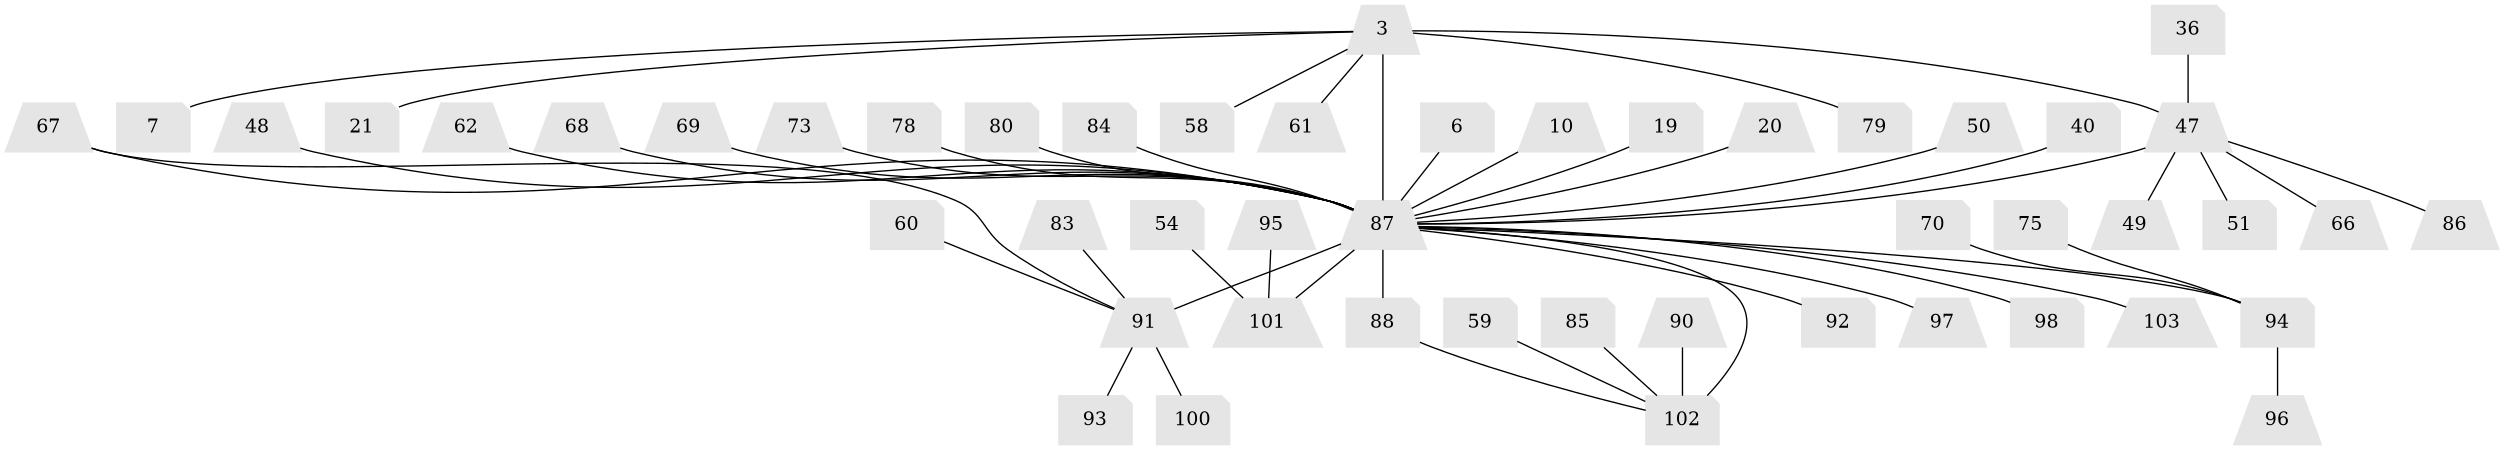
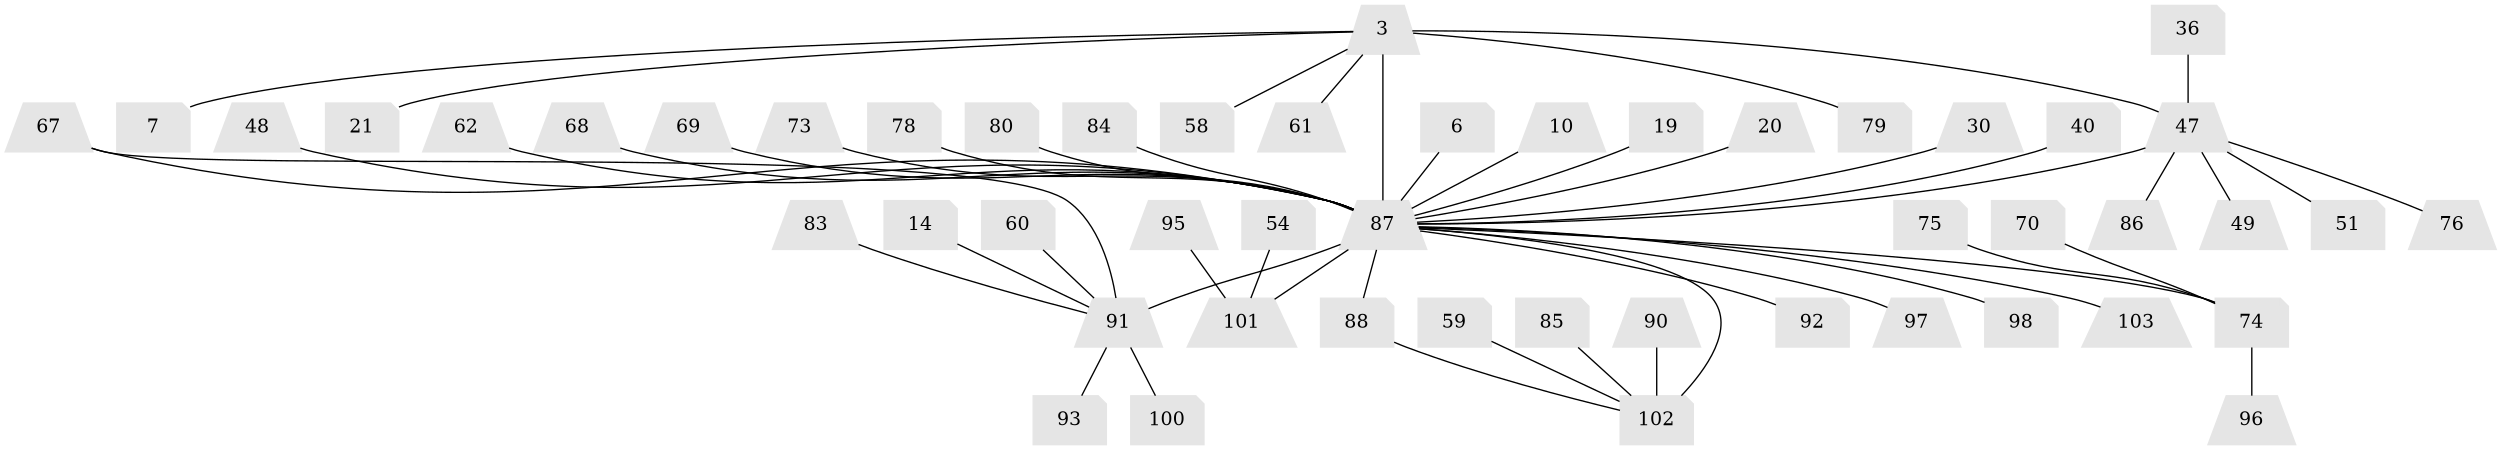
node "50": label "50" -> "30"
node "14": added
node "66": label "66" -> "76"
node "94": label "94" -> "74"
